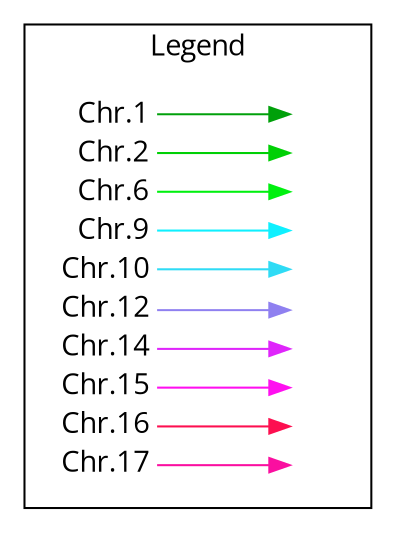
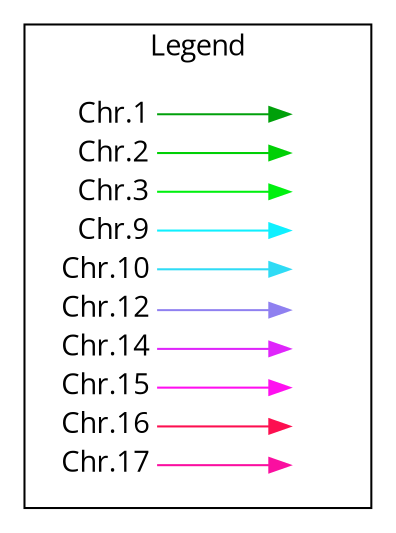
node "Chr.1": text "Chr.6" -> "Chr.3"
